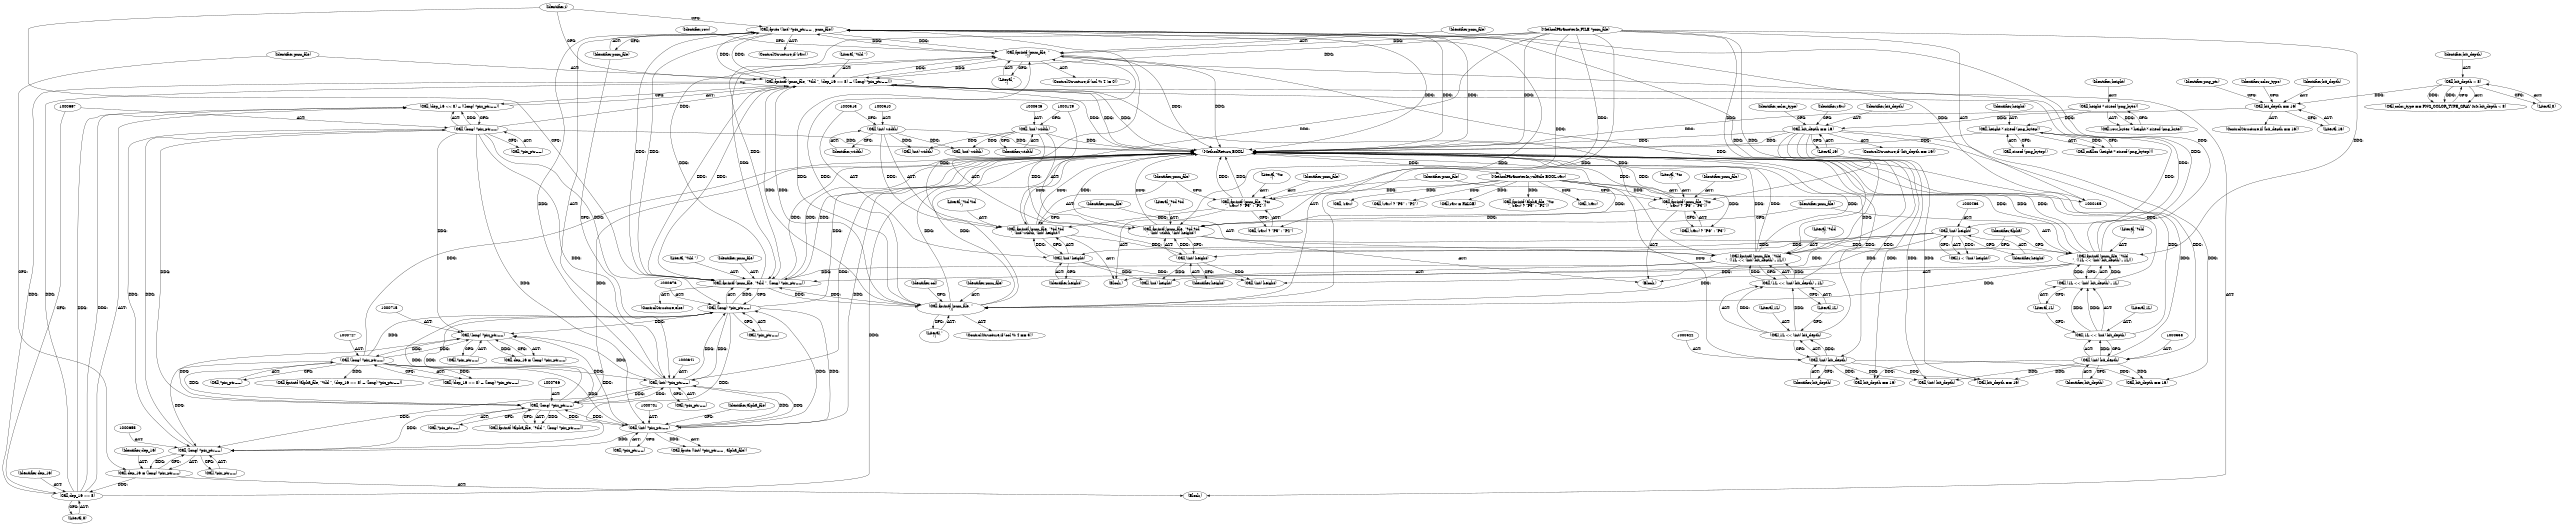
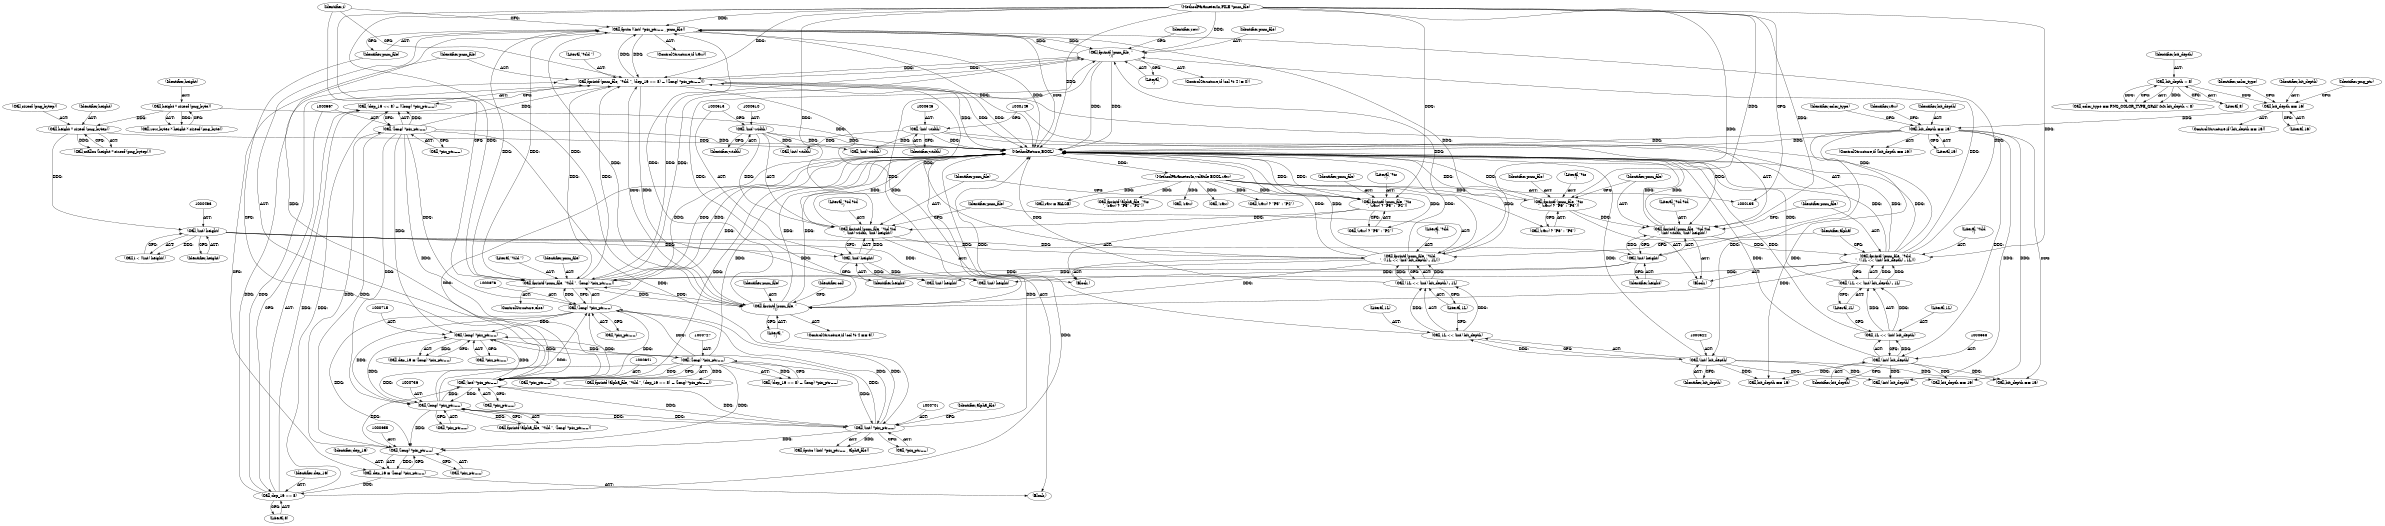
edge "1000135" -> "(Call,fputc ((int) *pix_ptr++ , pnm_file))": now "(MethodParameterIn,FILE *pnm_file)" -> "(Call,fputc ((int) *pix_ptr++ , pnm_file))"
edge "(MethodParameterIn,FILE *pnm_file)" -> "1000135": label "AST: " -> "CFG: "
edge "(Call,height * sizeof (png_bytep))" -> "(Call,sizeof (png_bytep))": removed, label "CFG:"
